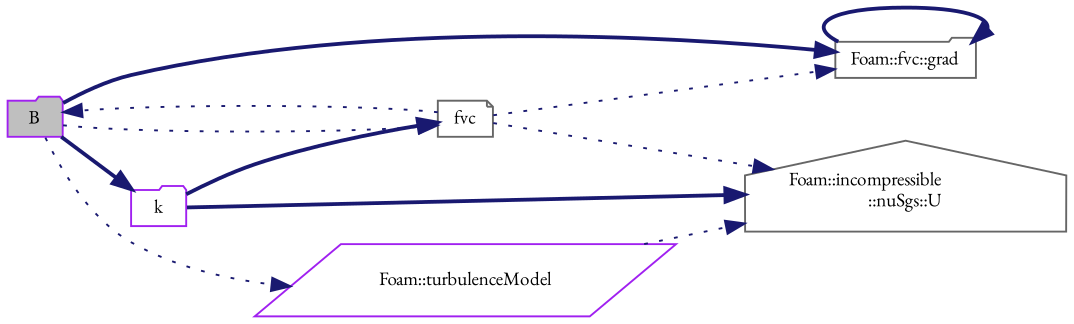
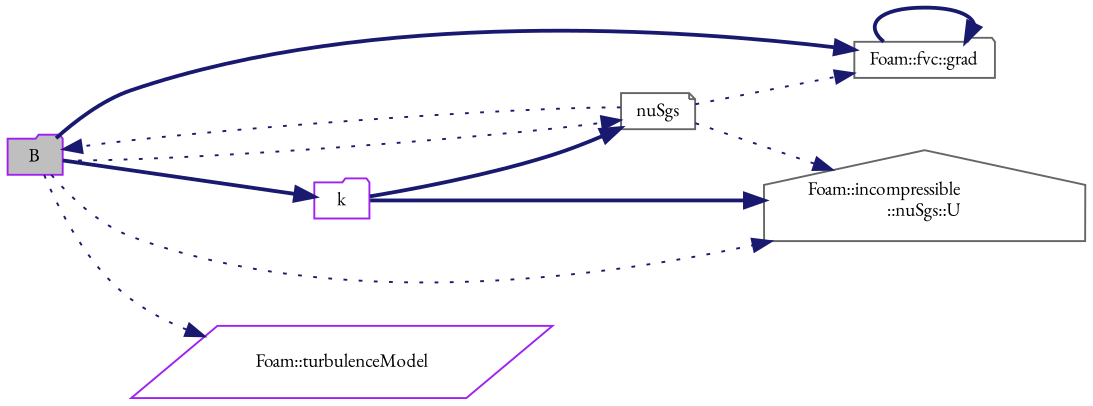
node "fvc": label "fvc" -> "nuSgs"
edge "Foam::turbulenceModel" -> "Foam::incompressible ::nuSgs::U": now "B" -> "Foam::incompressible ::nuSgs::U"
